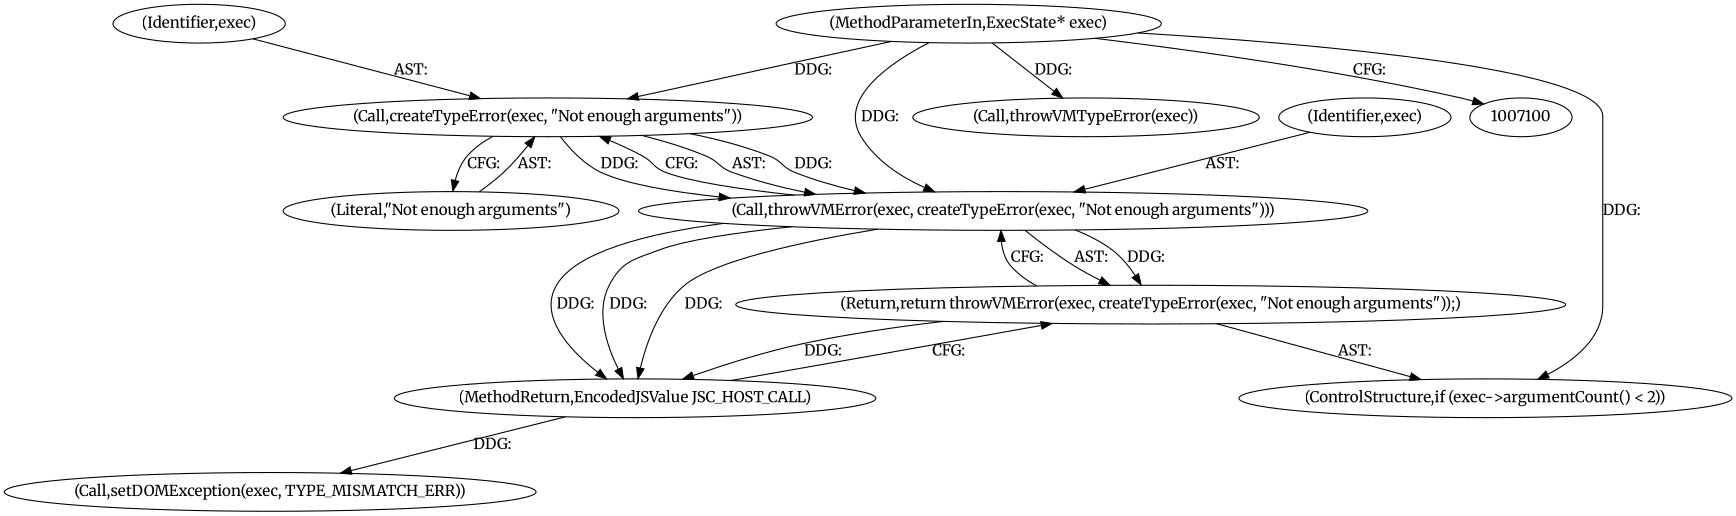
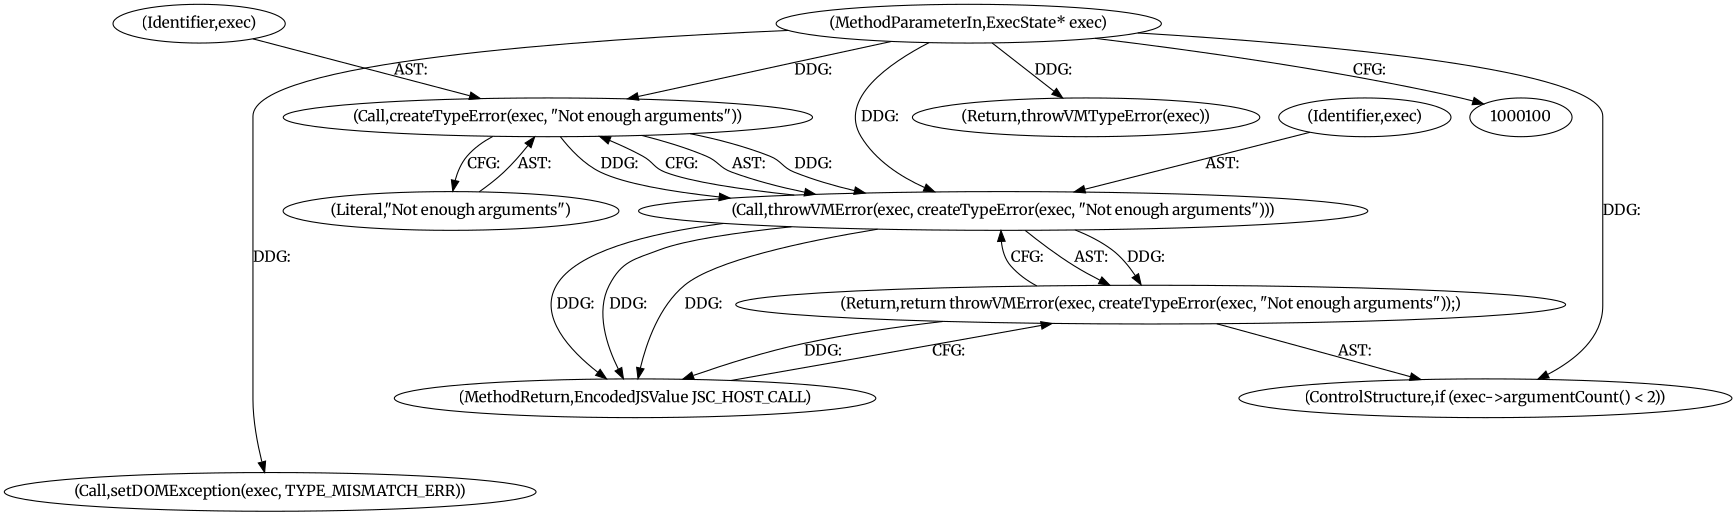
node "(Call,throwVMTypeError(exec))": label "(Call,throwVMTypeError(exec))" -> "(Return,throwVMTypeError(exec))"
node "1007100": label "1007100" -> "1000100"
edge "(MethodReturn,EncodedJSValue JSC_HOST_CALL)" -> "(Call,setDOMException(exec, TYPE_MISMATCH_ERR))": now "(MethodParameterIn,ExecState* exec)" -> "(Call,setDOMException(exec, TYPE_MISMATCH_ERR))"
